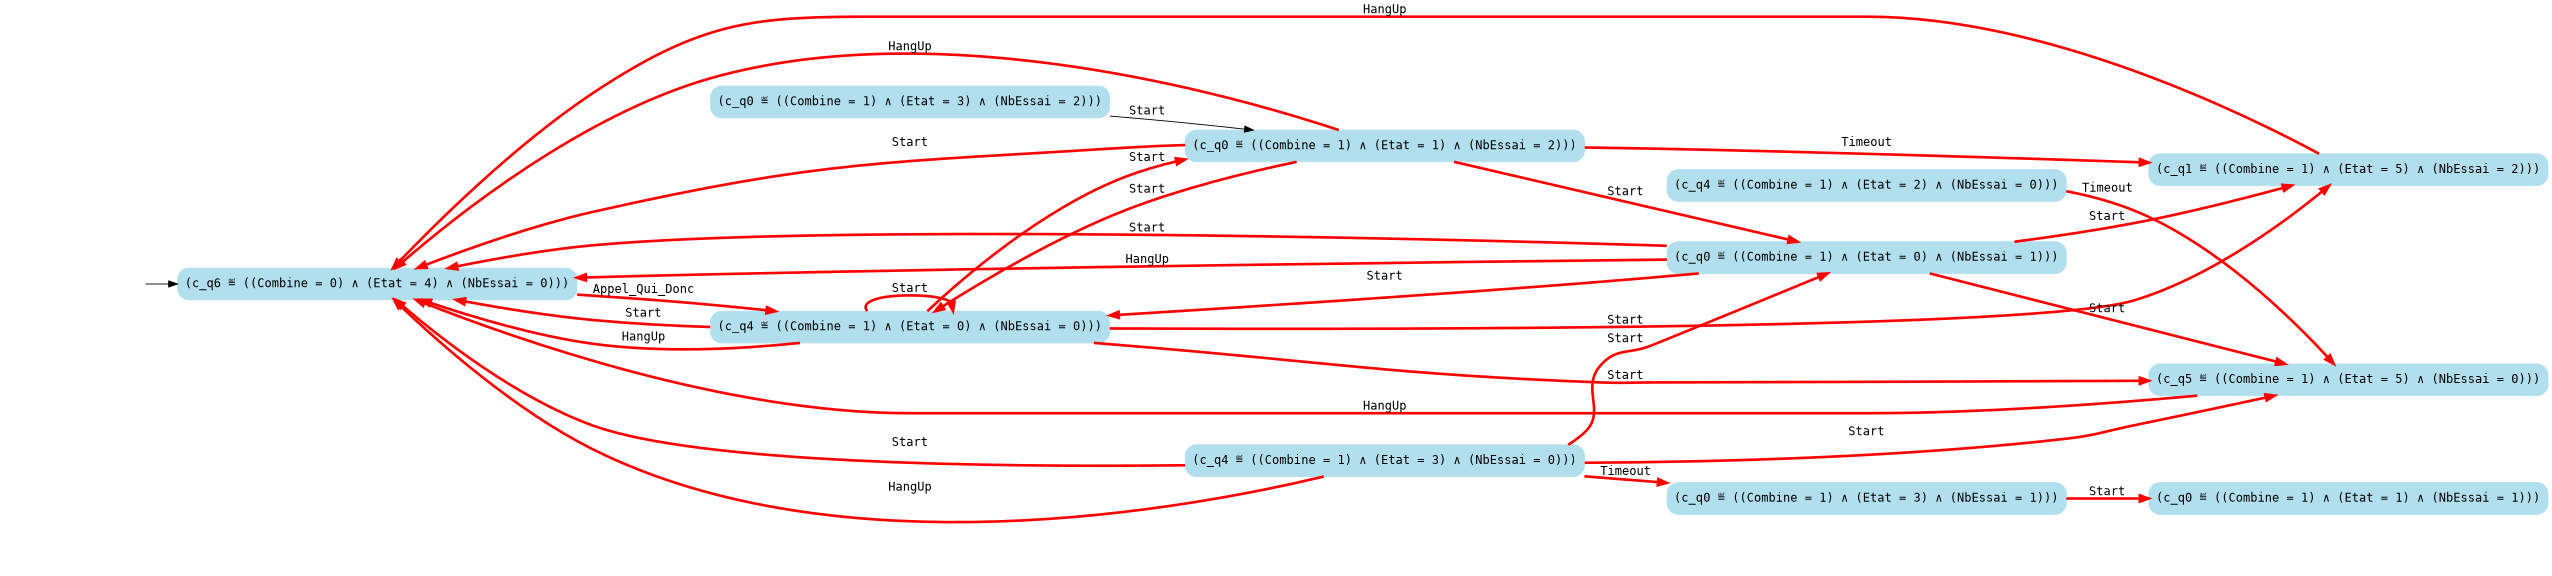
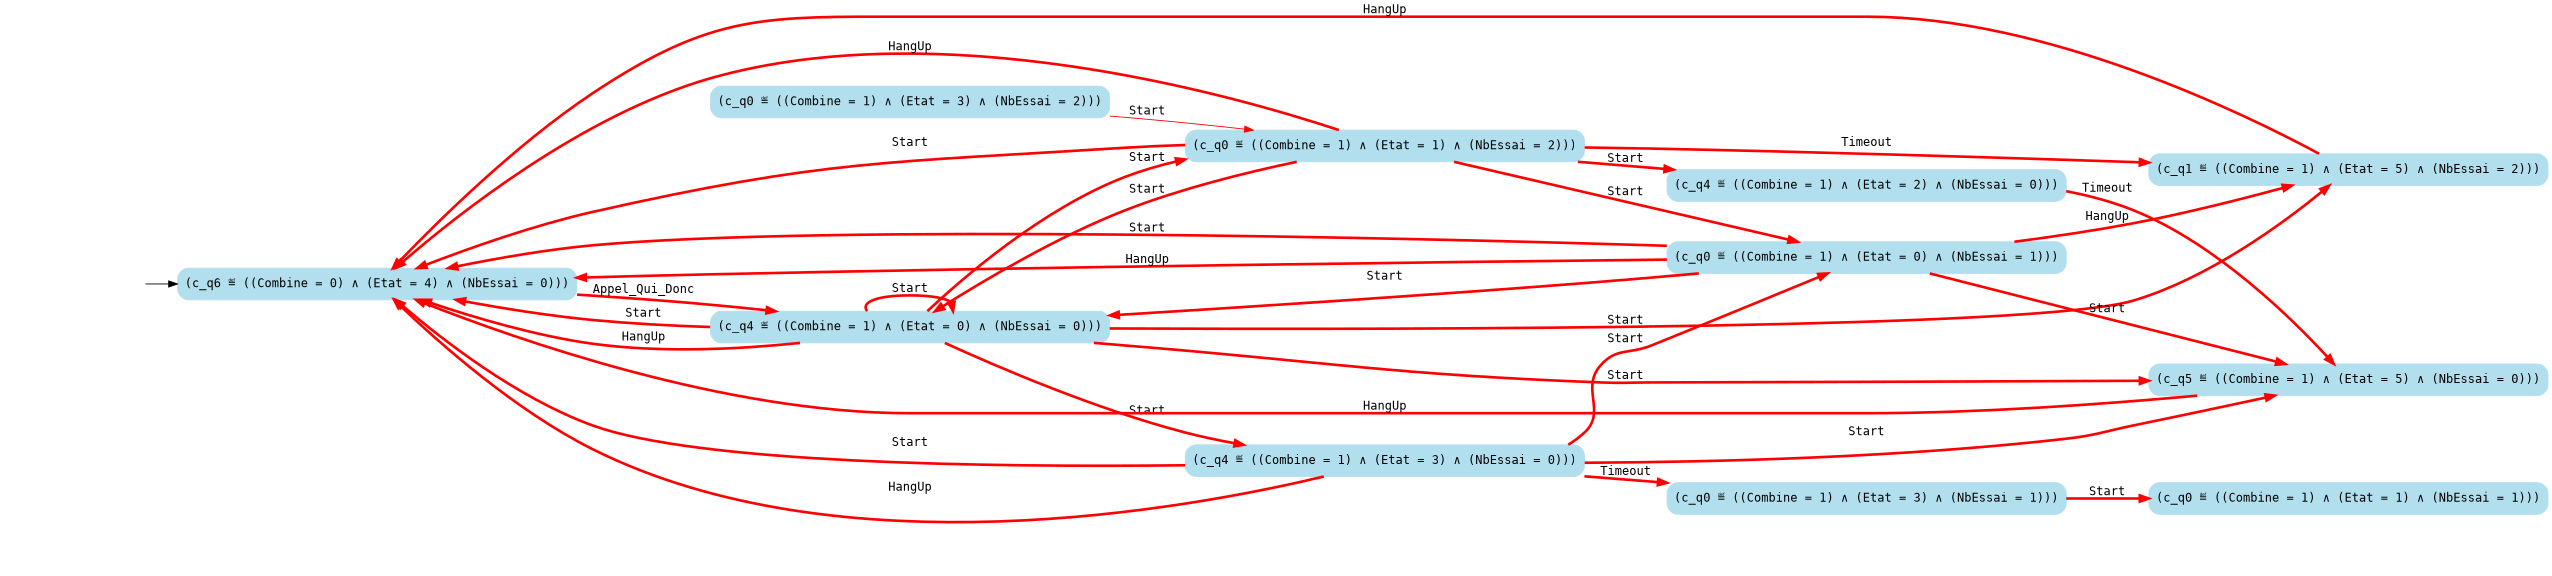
edge "(c_q0 ≝ ((Combine = 1) ∧ (Etat = 3) ∧ (NbEssai = 2)))" -> "(c_q0 ≝ ((Combine = 1) ∧ (Etat = 1) ∧ (NbEssai = 2)))": color black -> red
edge "(c_q0 ≝ ((Combine = 1) ∧ (Etat = 1) ∧ (NbEssai = 2)))" -> "(c_q4 ≝ ((Combine = 1) ∧ (Etat = 2) ∧ (NbEssai = 0)))": added, label "Start"
edge "(c_q0 ≝ ((Combine = 1) ∧ (Etat = 0) ∧ (NbEssai = 1)))" -> "(c_q1 ≝ ((Combine = 1) ∧ (Etat = 5) ∧ (NbEssai = 2)))": label "Start" -> "HangUp"
edge "(c_q4 ≝ ((Combine = 1) ∧ (Etat = 0) ∧ (NbEssai = 0)))" -> "(c_q4 ≝ ((Combine = 1) ∧ (Etat = 3) ∧ (NbEssai = 0)))": added, label "Start"
